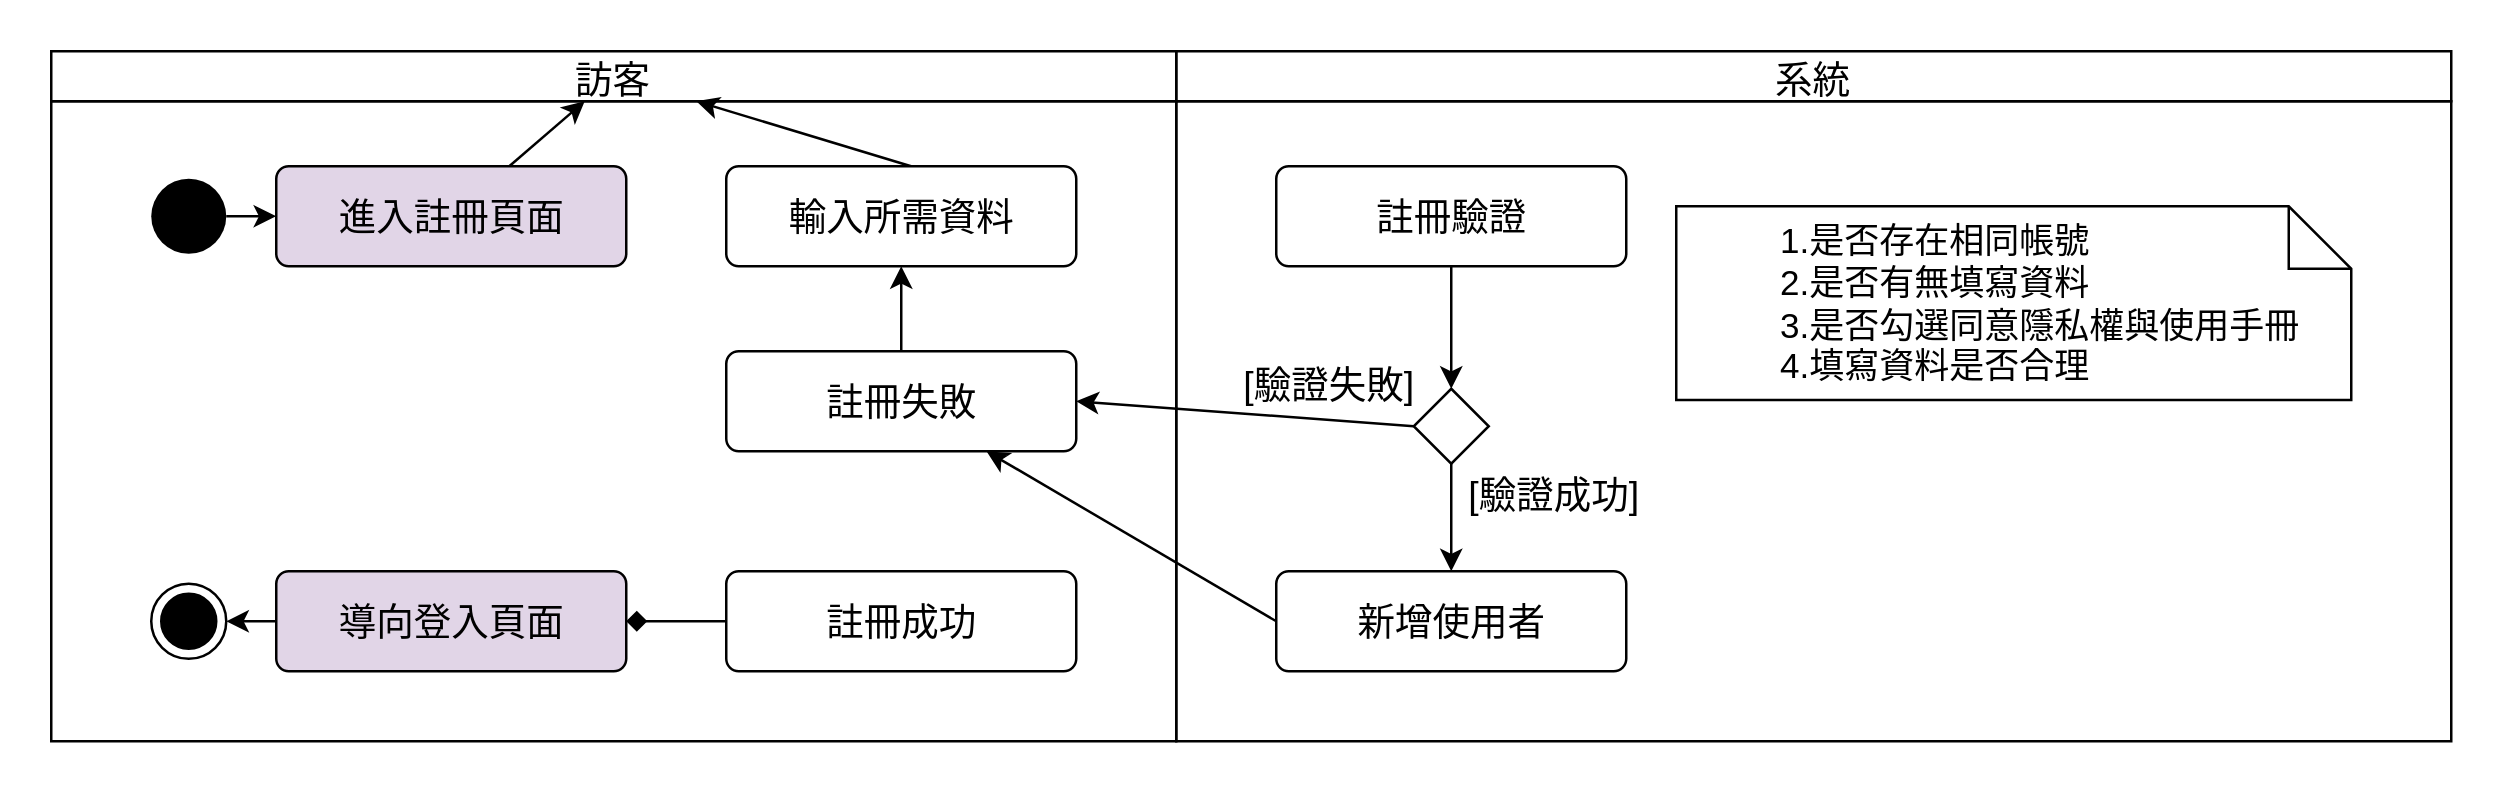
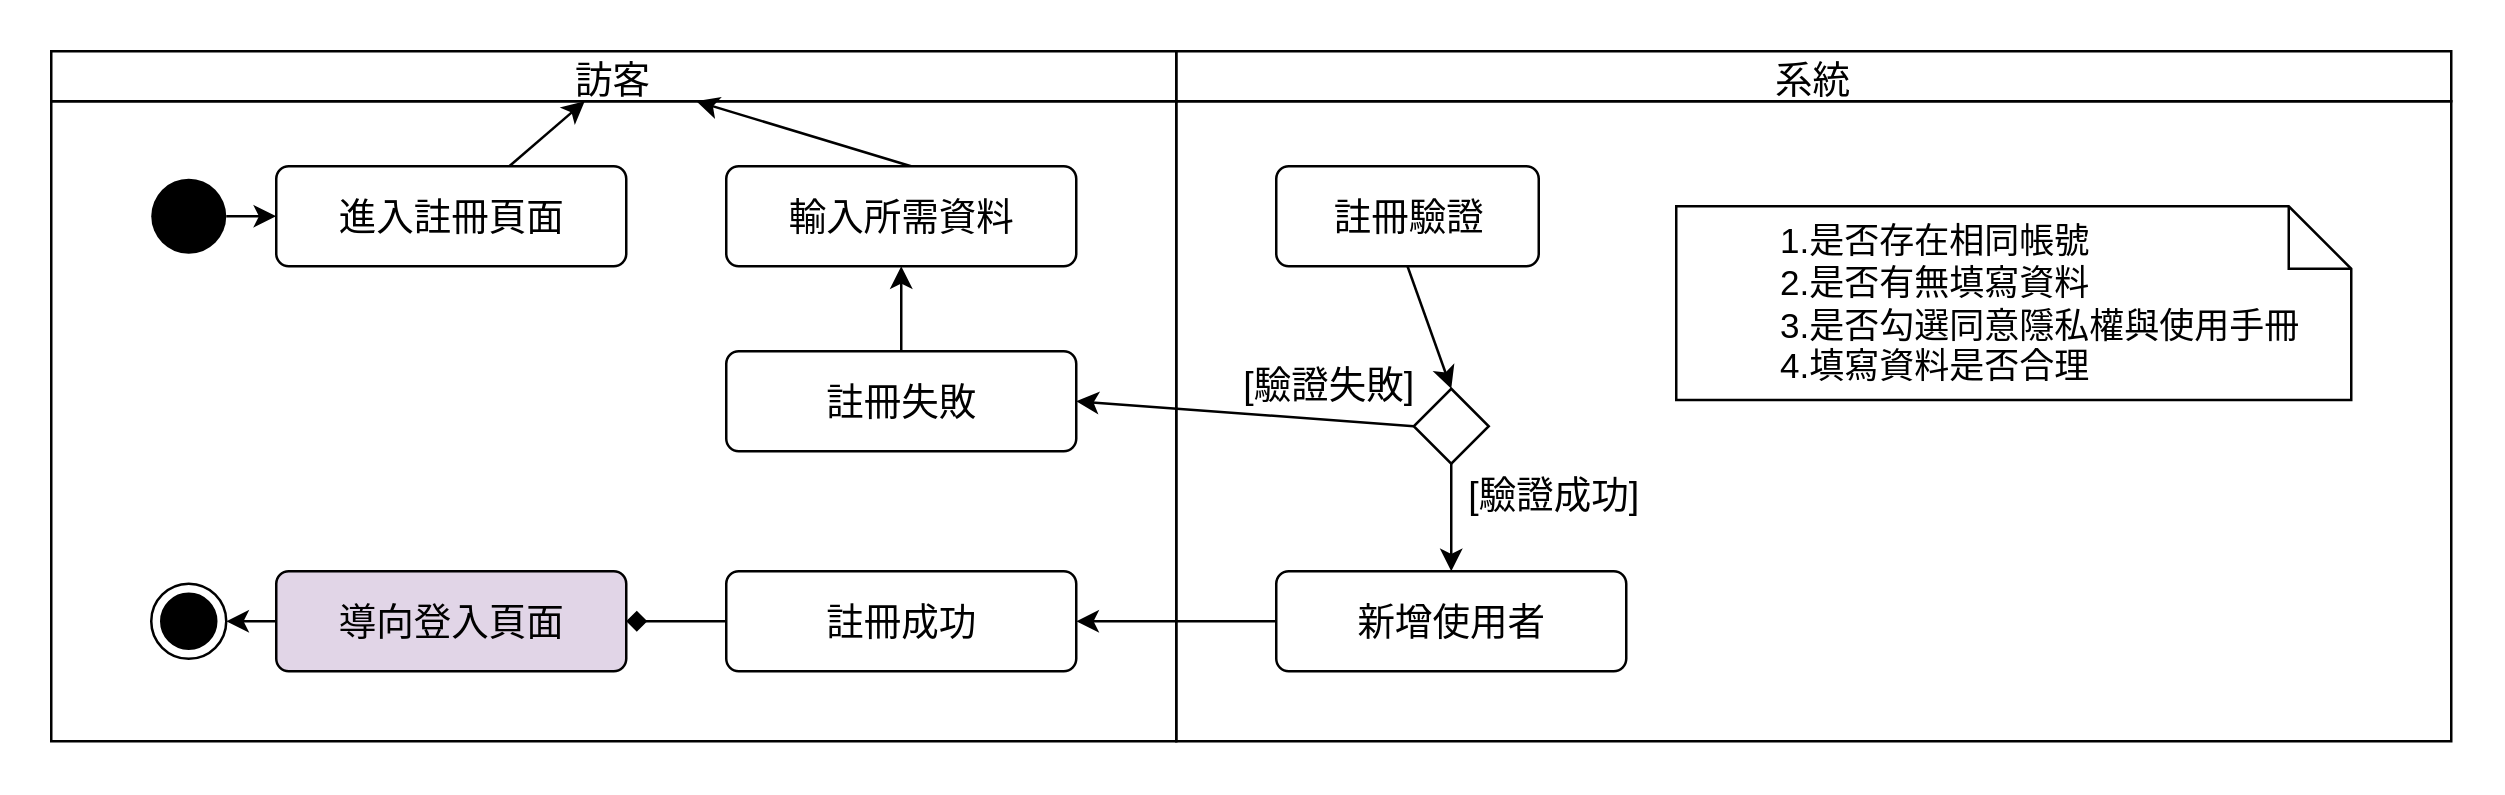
node "進入註冊頁面": fillcolor #e1d5e7 -> #ffffff
node "註冊驗證": size 350x100 -> 263x100
edge "新增使用者" -> "註冊失敗": now "新增使用者" -> "註冊成功"
